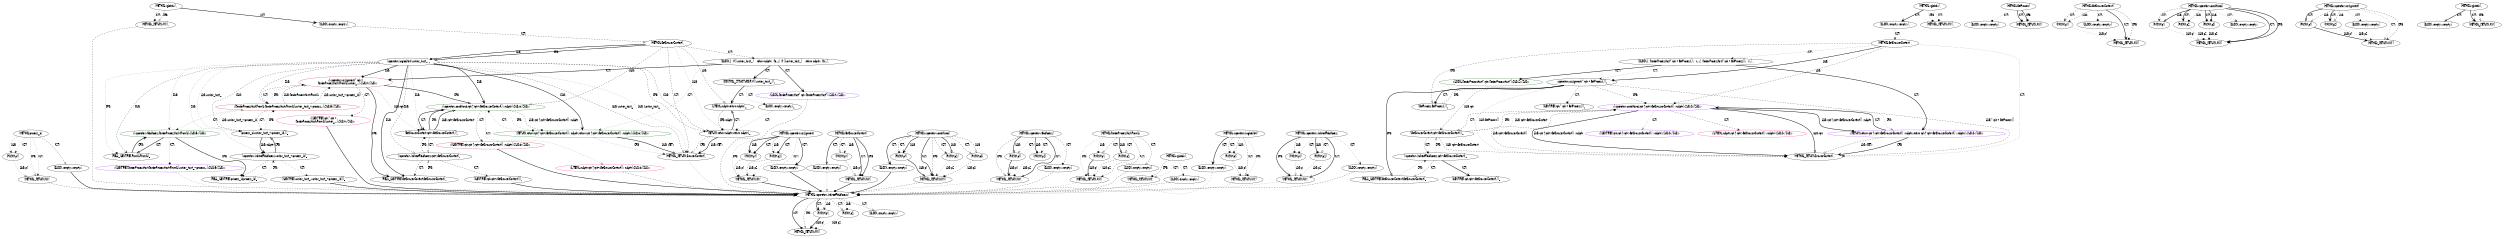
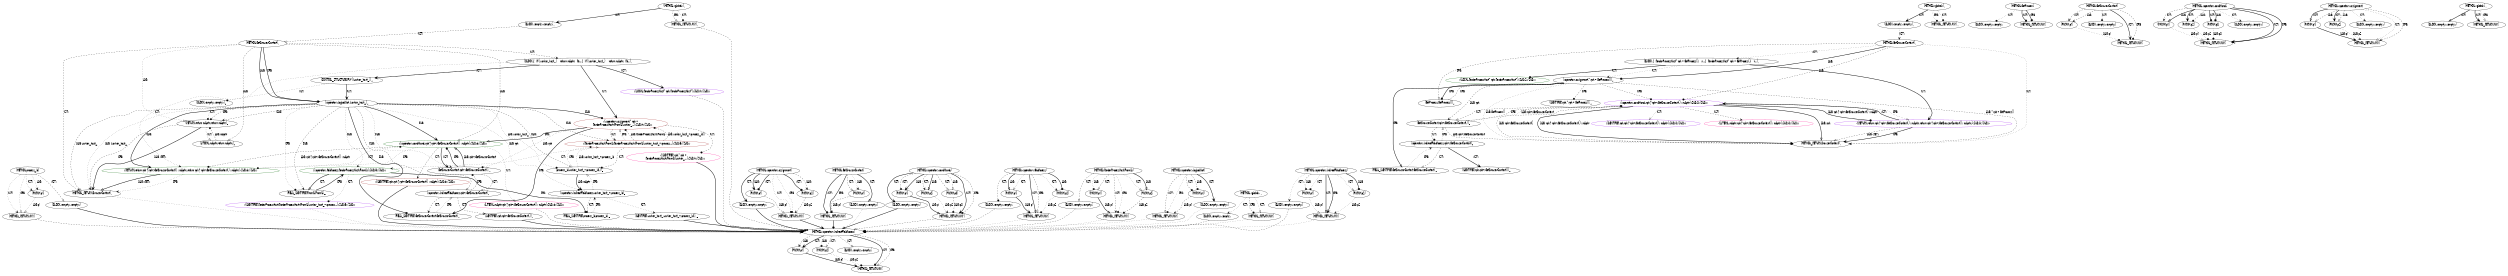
edge "(CONTROL_STRUCTURE,IF,if (!worker_host_))" -> "(LITERAL,nullptr,return nullptr;)": now "(CONTROL_STRUCTURE,IF,if (!worker_host_))" -> "(<operator>.logicalNot,!worker_host_)"
edge "(<operator>.assignment,* rph = GetProcess())" -> "(GetProcess,GetProcess())": label "AST: " -> "CFG: "
edge "(<operator>.assignment,* rph = GetProcess())" -> "(IDENTIFIER,rph,* rph = GetProcess())": label "AST: " -> "CFG: "
edge "(<operator>.logicalNot,!worker_host_)" -> "(<operator>.indirectFieldAccess,worker_host_->process_id)": label "CDG: " -> "DDG: rph"
edge "(LITERAL,nullptr,return nullptr;)" -> "(RETURN,return nullptr;,return nullptr;)": label "CFG: nullptr" -> "DDG: nullptr"
edge "(RETURN,return nullptr;,return nullptr;)" -> "(LITERAL,nullptr,return nullptr;)": style bold -> dotted
edge "(<operator>.indirectFieldAccess,worker_host_->process_id)" -> "(process_id,worker_host_->process_id())": style bold -> dotted
